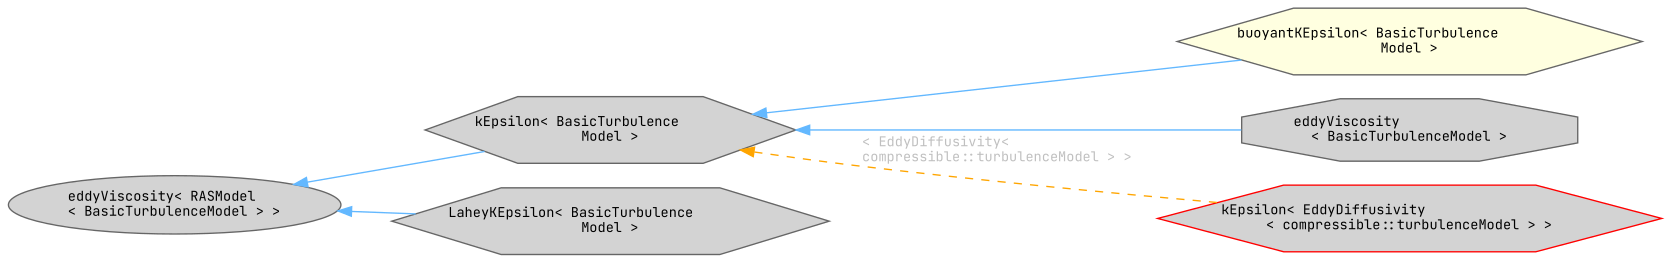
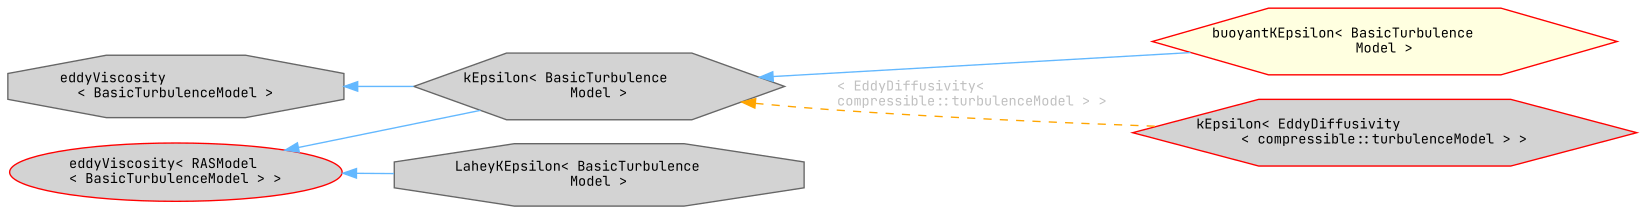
node "buoyantKEpsilon< BasicTurbulence Model >": color gray40 -> red
edge "eddyViscosity < BasicTurbulenceModel >" -> "kEpsilon< BasicTurbulence Model >": reversed
node "eddyViscosity< RASModel < BasicTurbulenceModel > >": color gray40 -> red
node "LaheyKEpsilon< BasicTurbulence Model >": shape hexagon -> octagon
